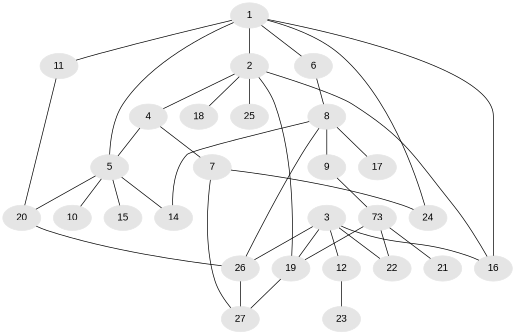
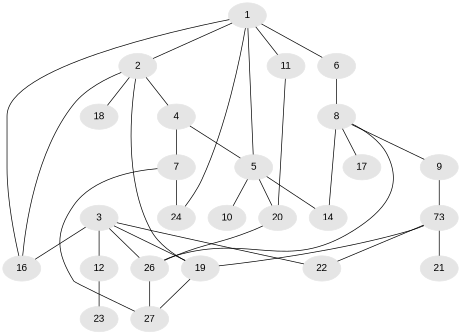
node "25": removed
node "15": removed
